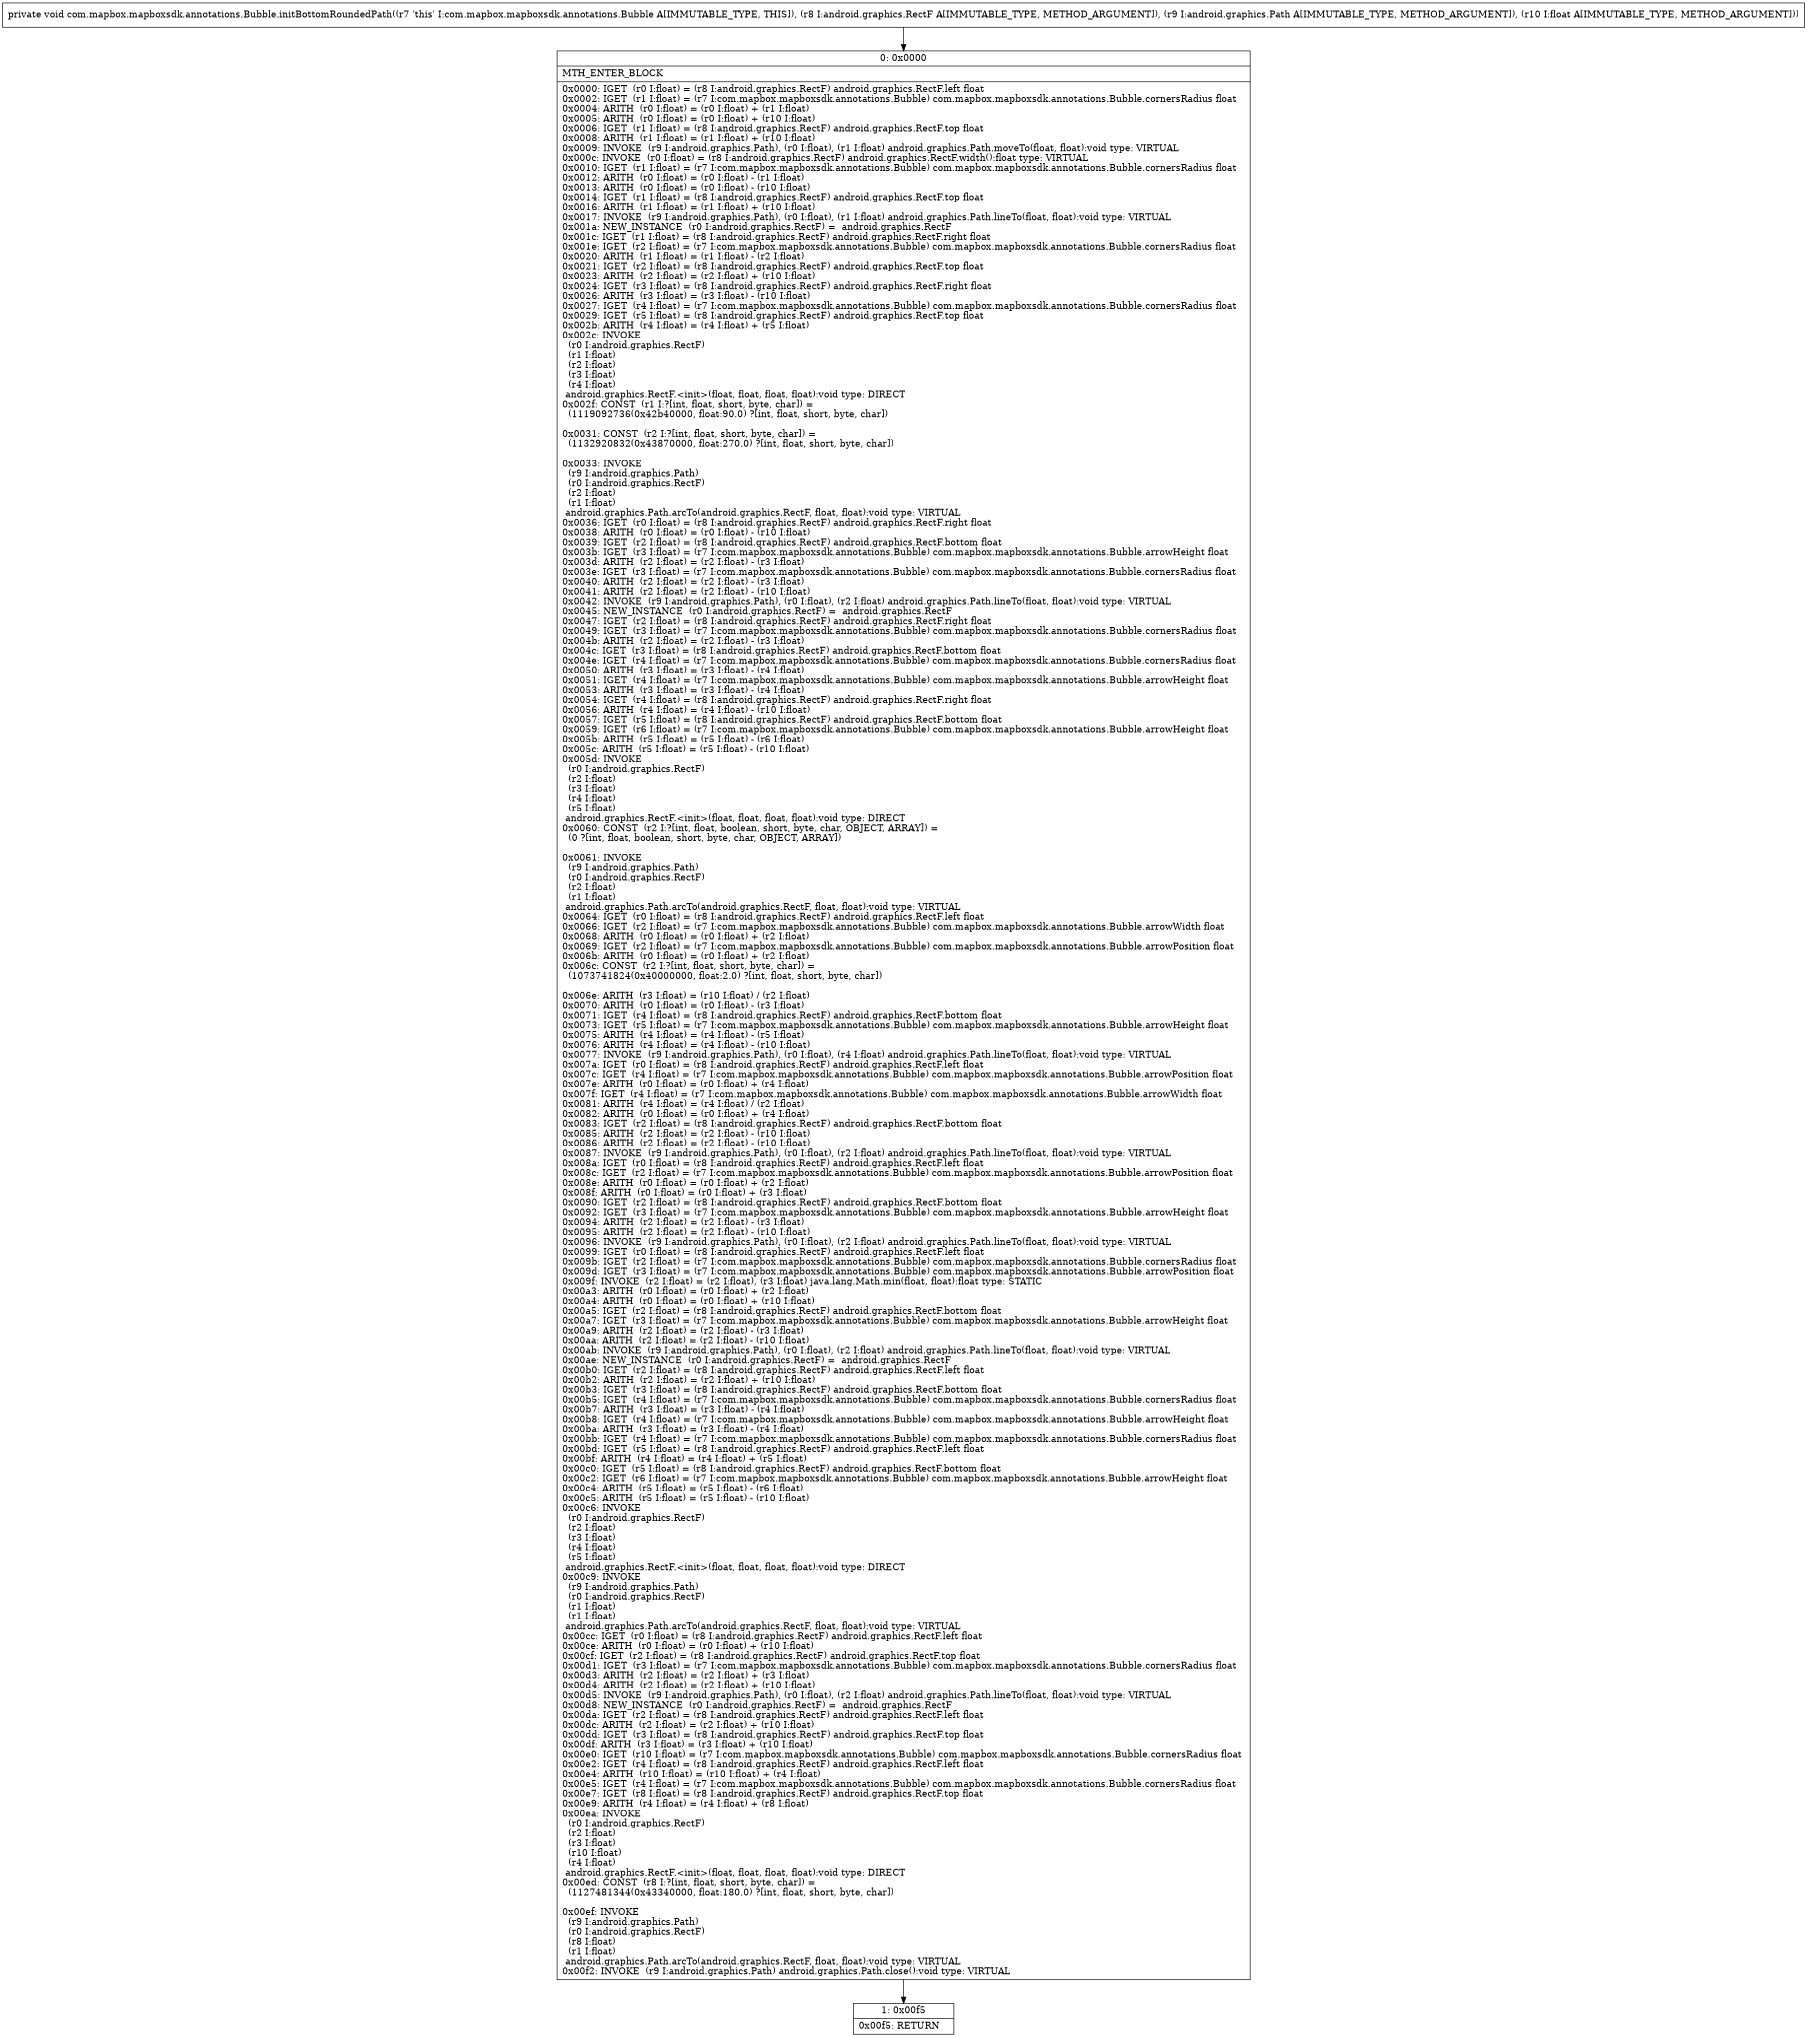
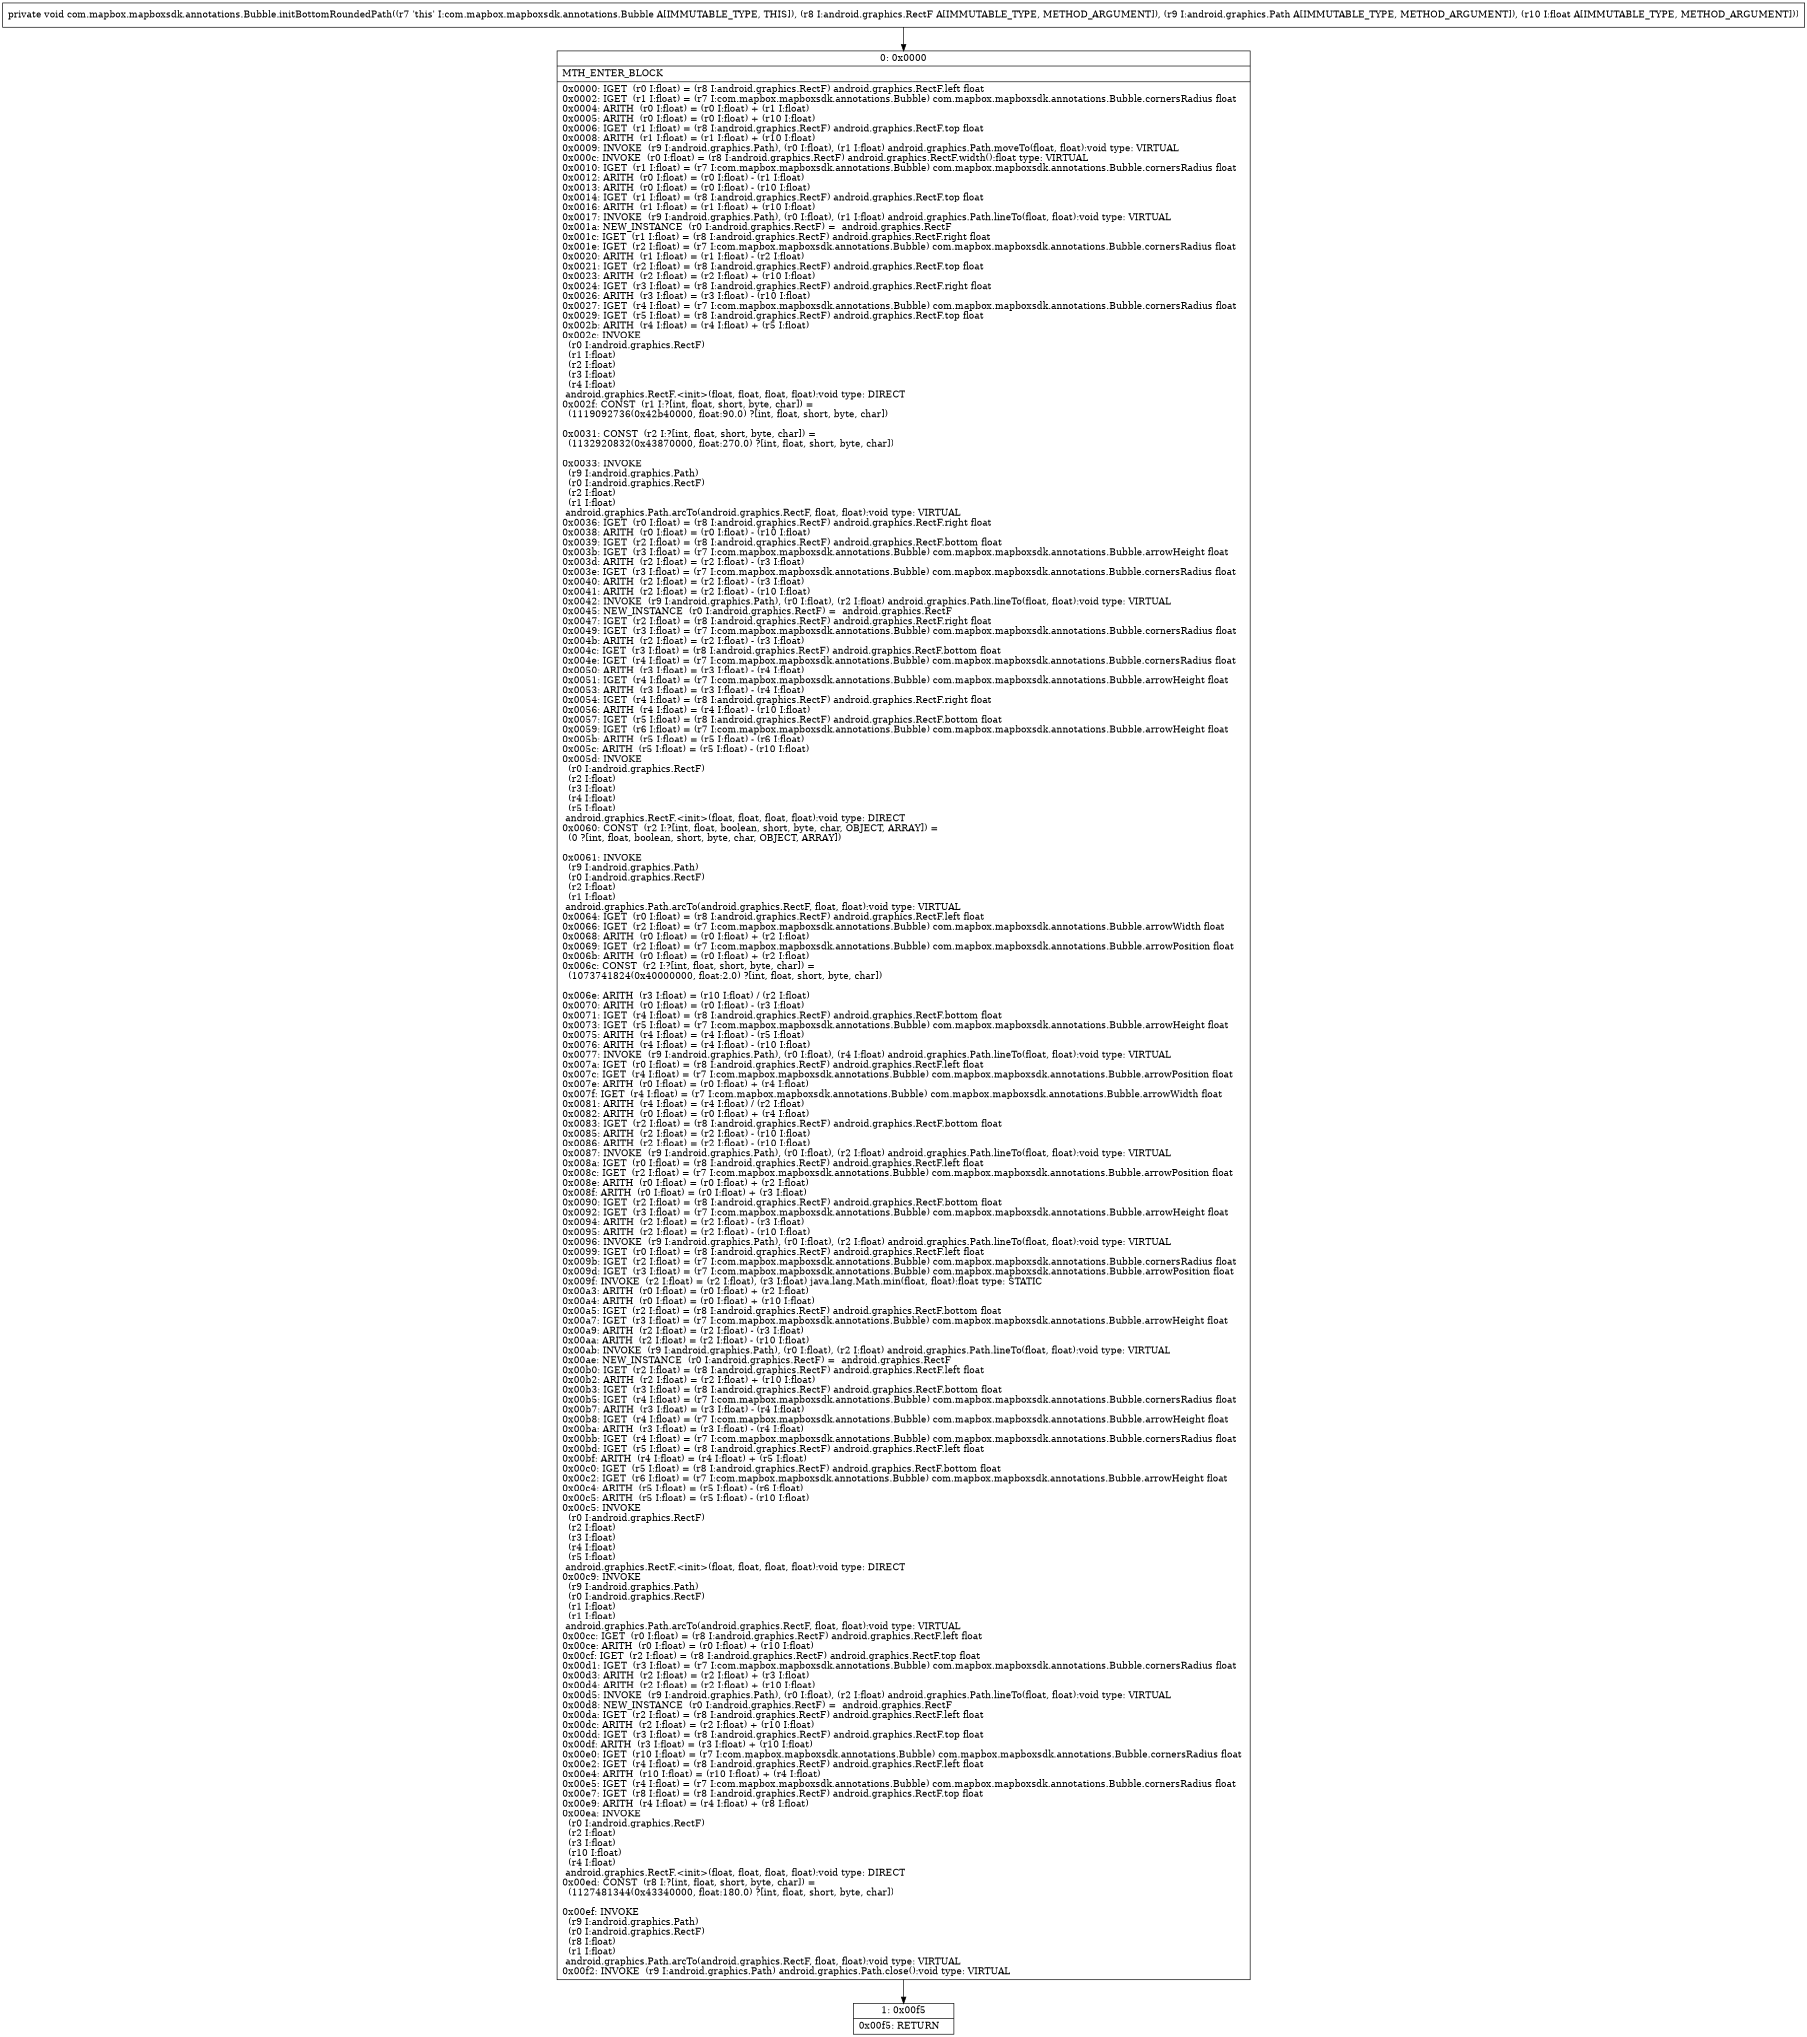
node "0: 0x0000": text "0x00c6: INVOKE" -> "0x00c5: INVOKE"
